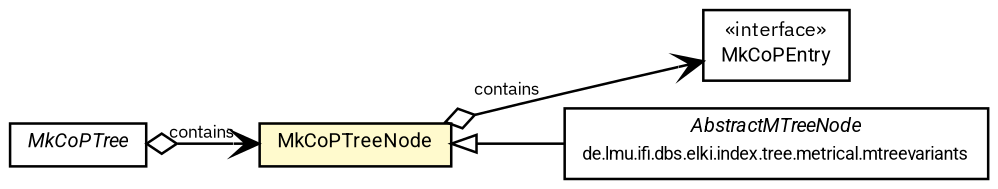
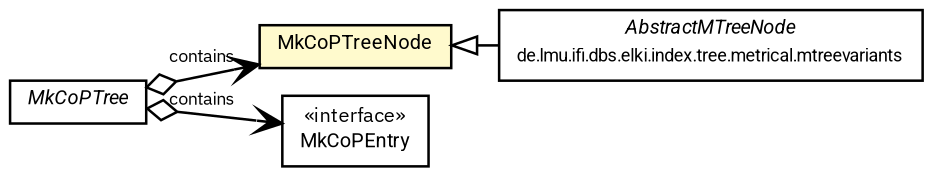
edge "MkCoPEntry" -- "MkCoPTreeNode": now "MkCoPEntry" -- "MkCoPTree"
